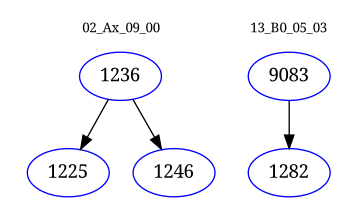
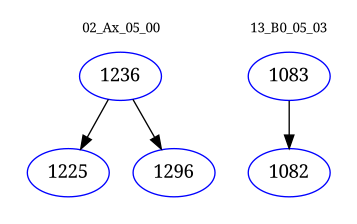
cluster "02_Ax_09_00": label "02_Ax_09_00" -> "02_Ax_05_00"
node "9083": label "9083" -> "1083"
node "1246": label "1246" -> "1296"
node "1282": label "1282" -> "1082"
